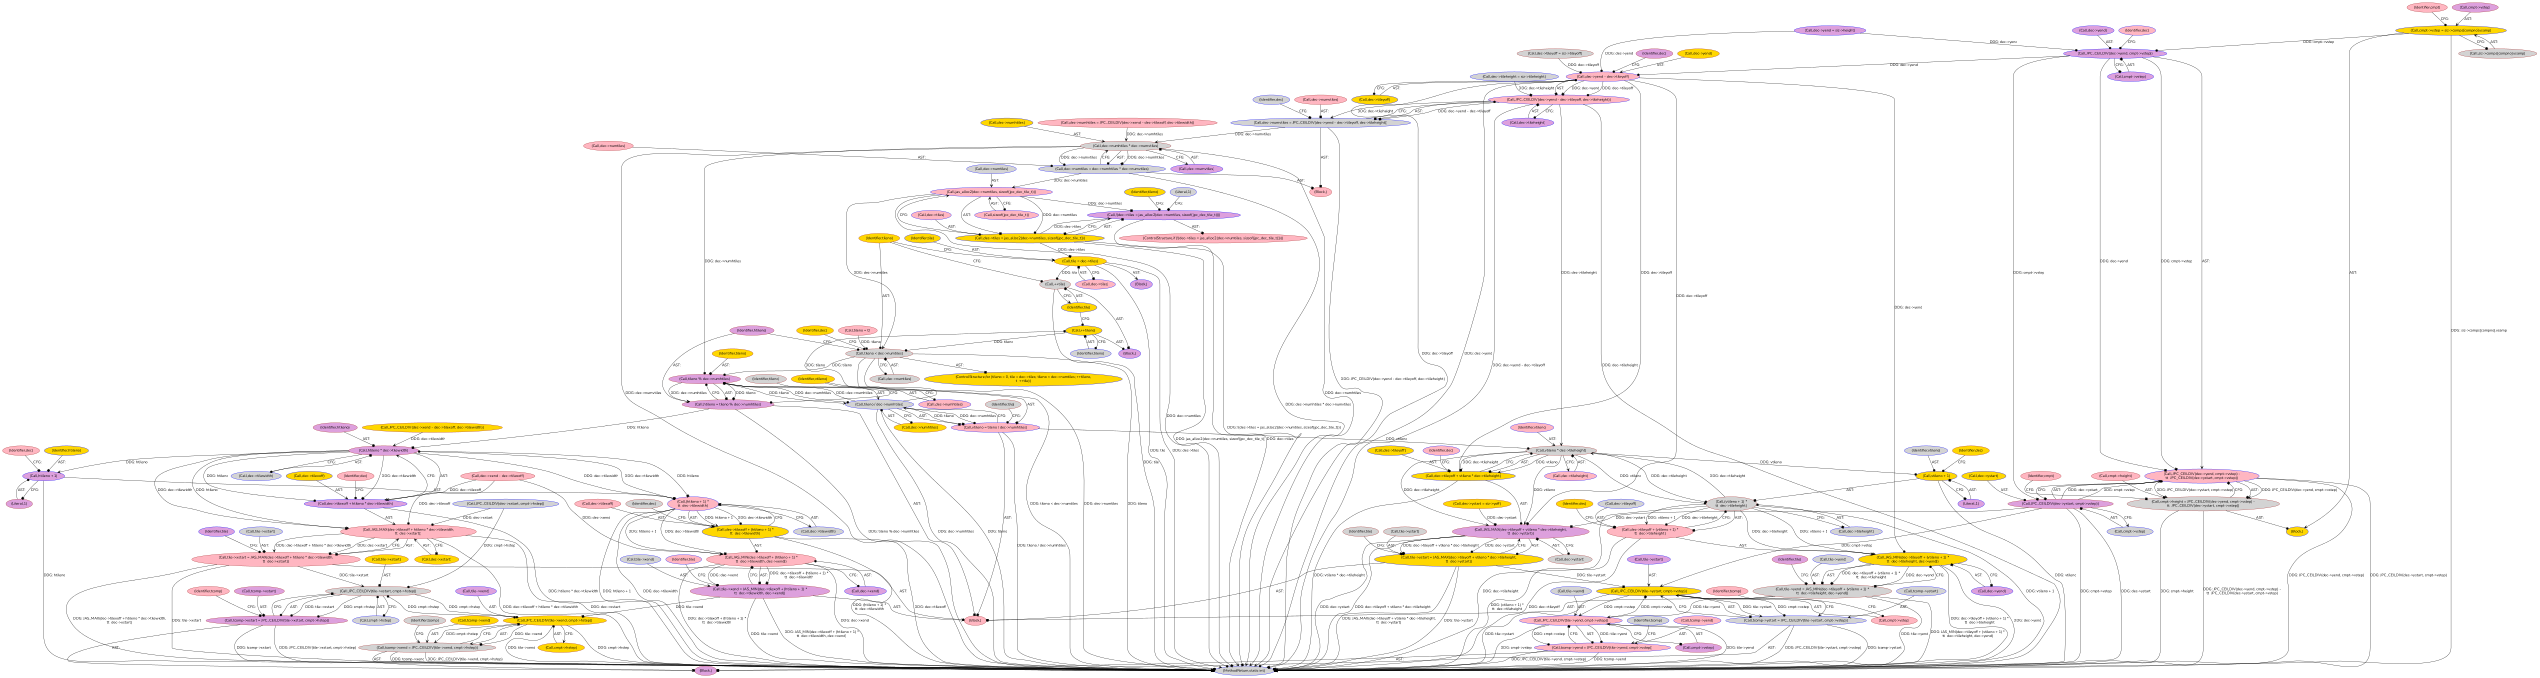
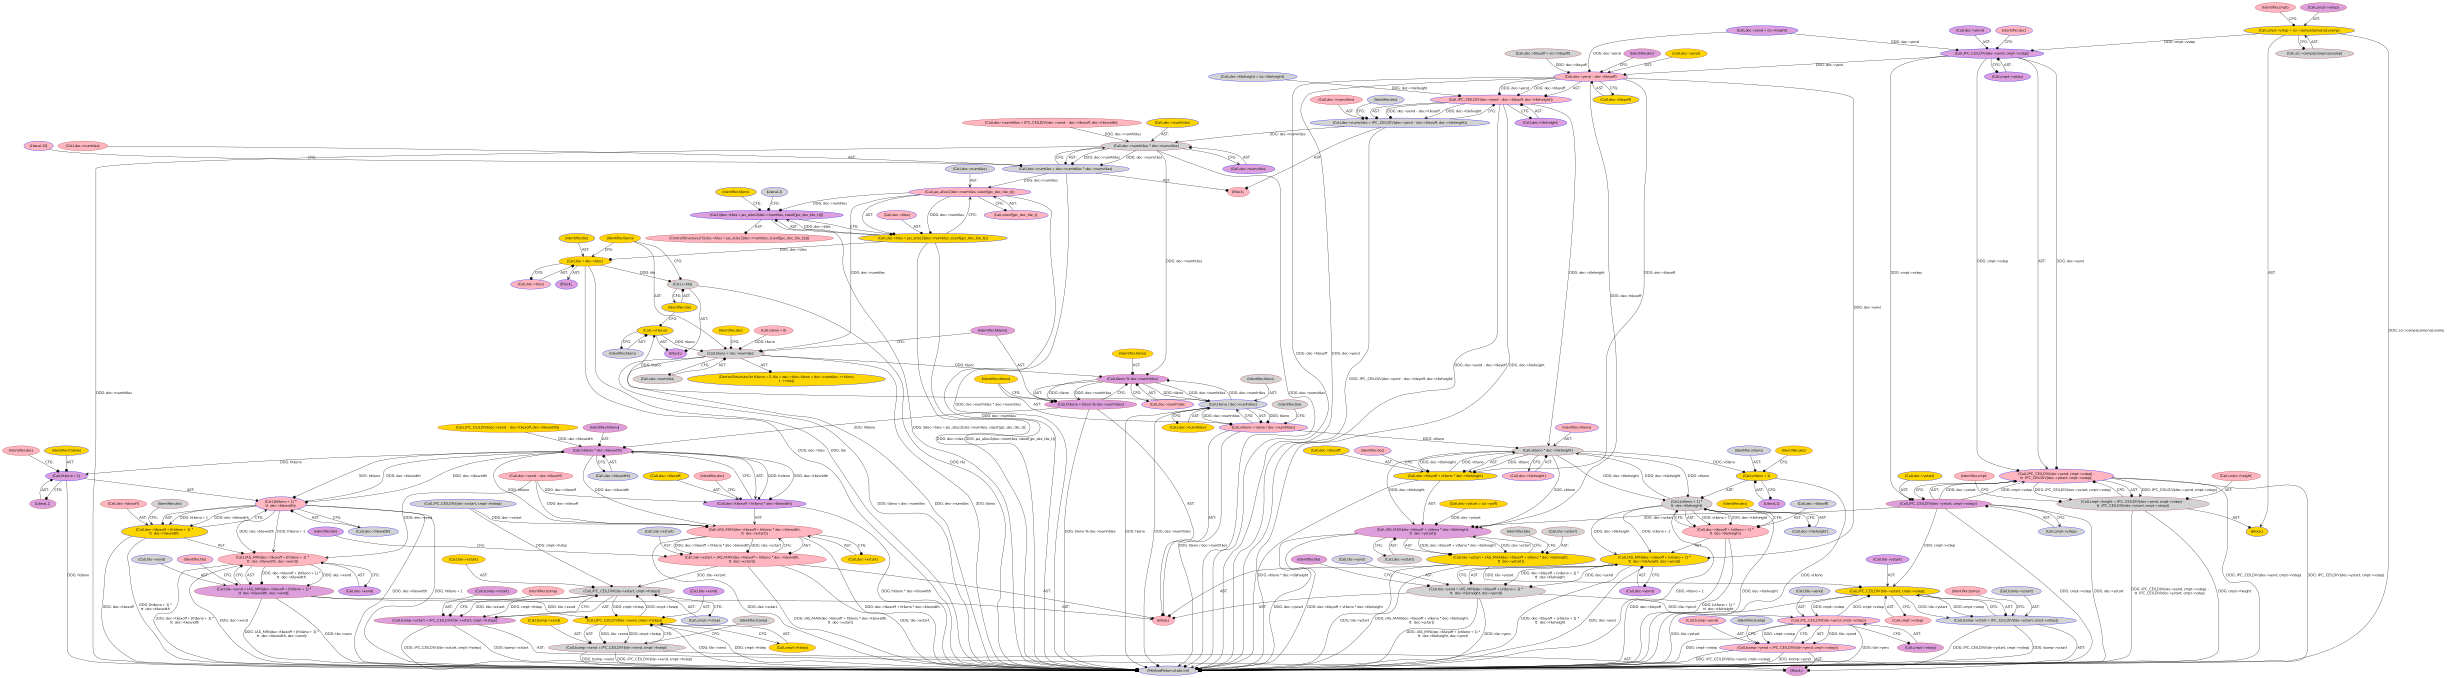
node "(Literal,10)": added
edge "(Call,dec->tileyoff + vtileno * dec->tileheight)" -> "(Call,vtileno * dec->tileheight)": label "CFG: " -> "DDG: vtileno"
